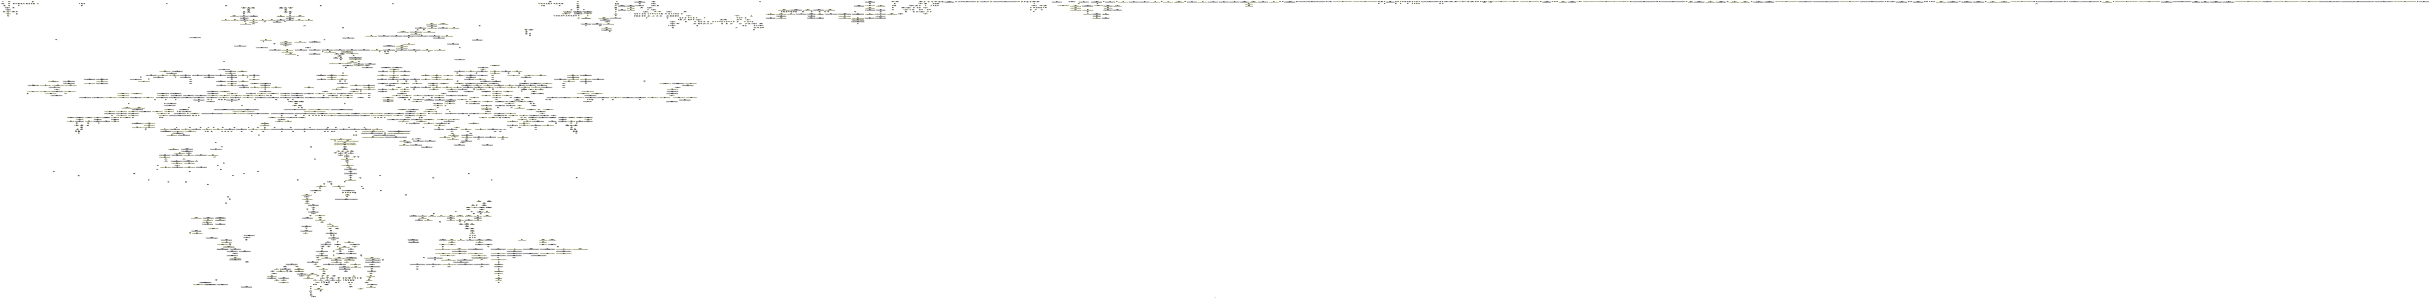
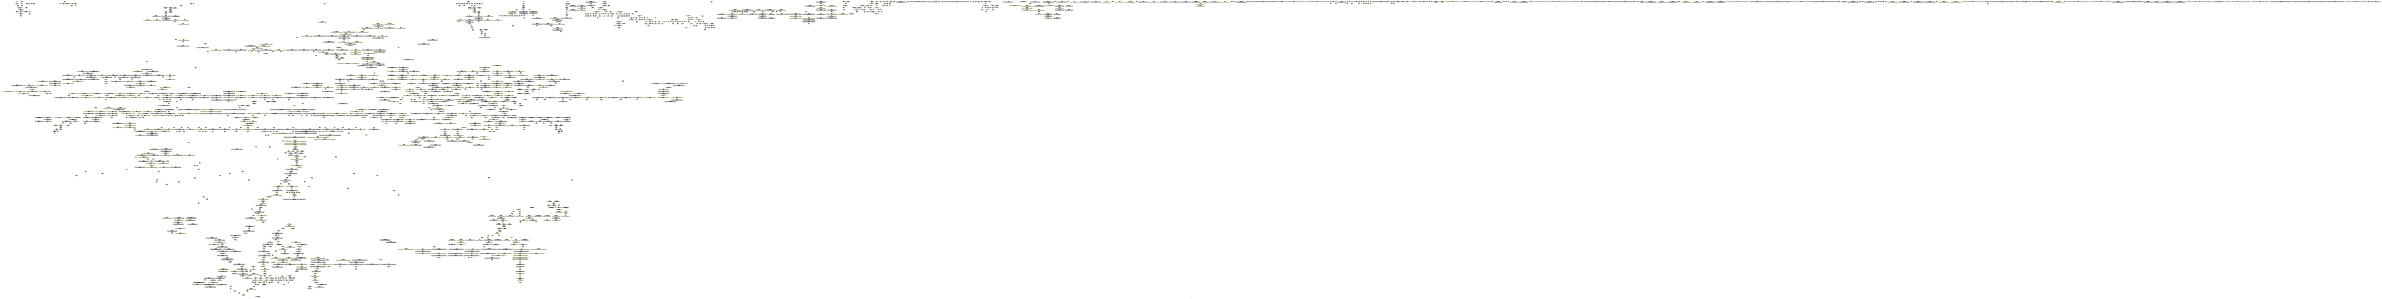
node "NodeID: 1695": removed
